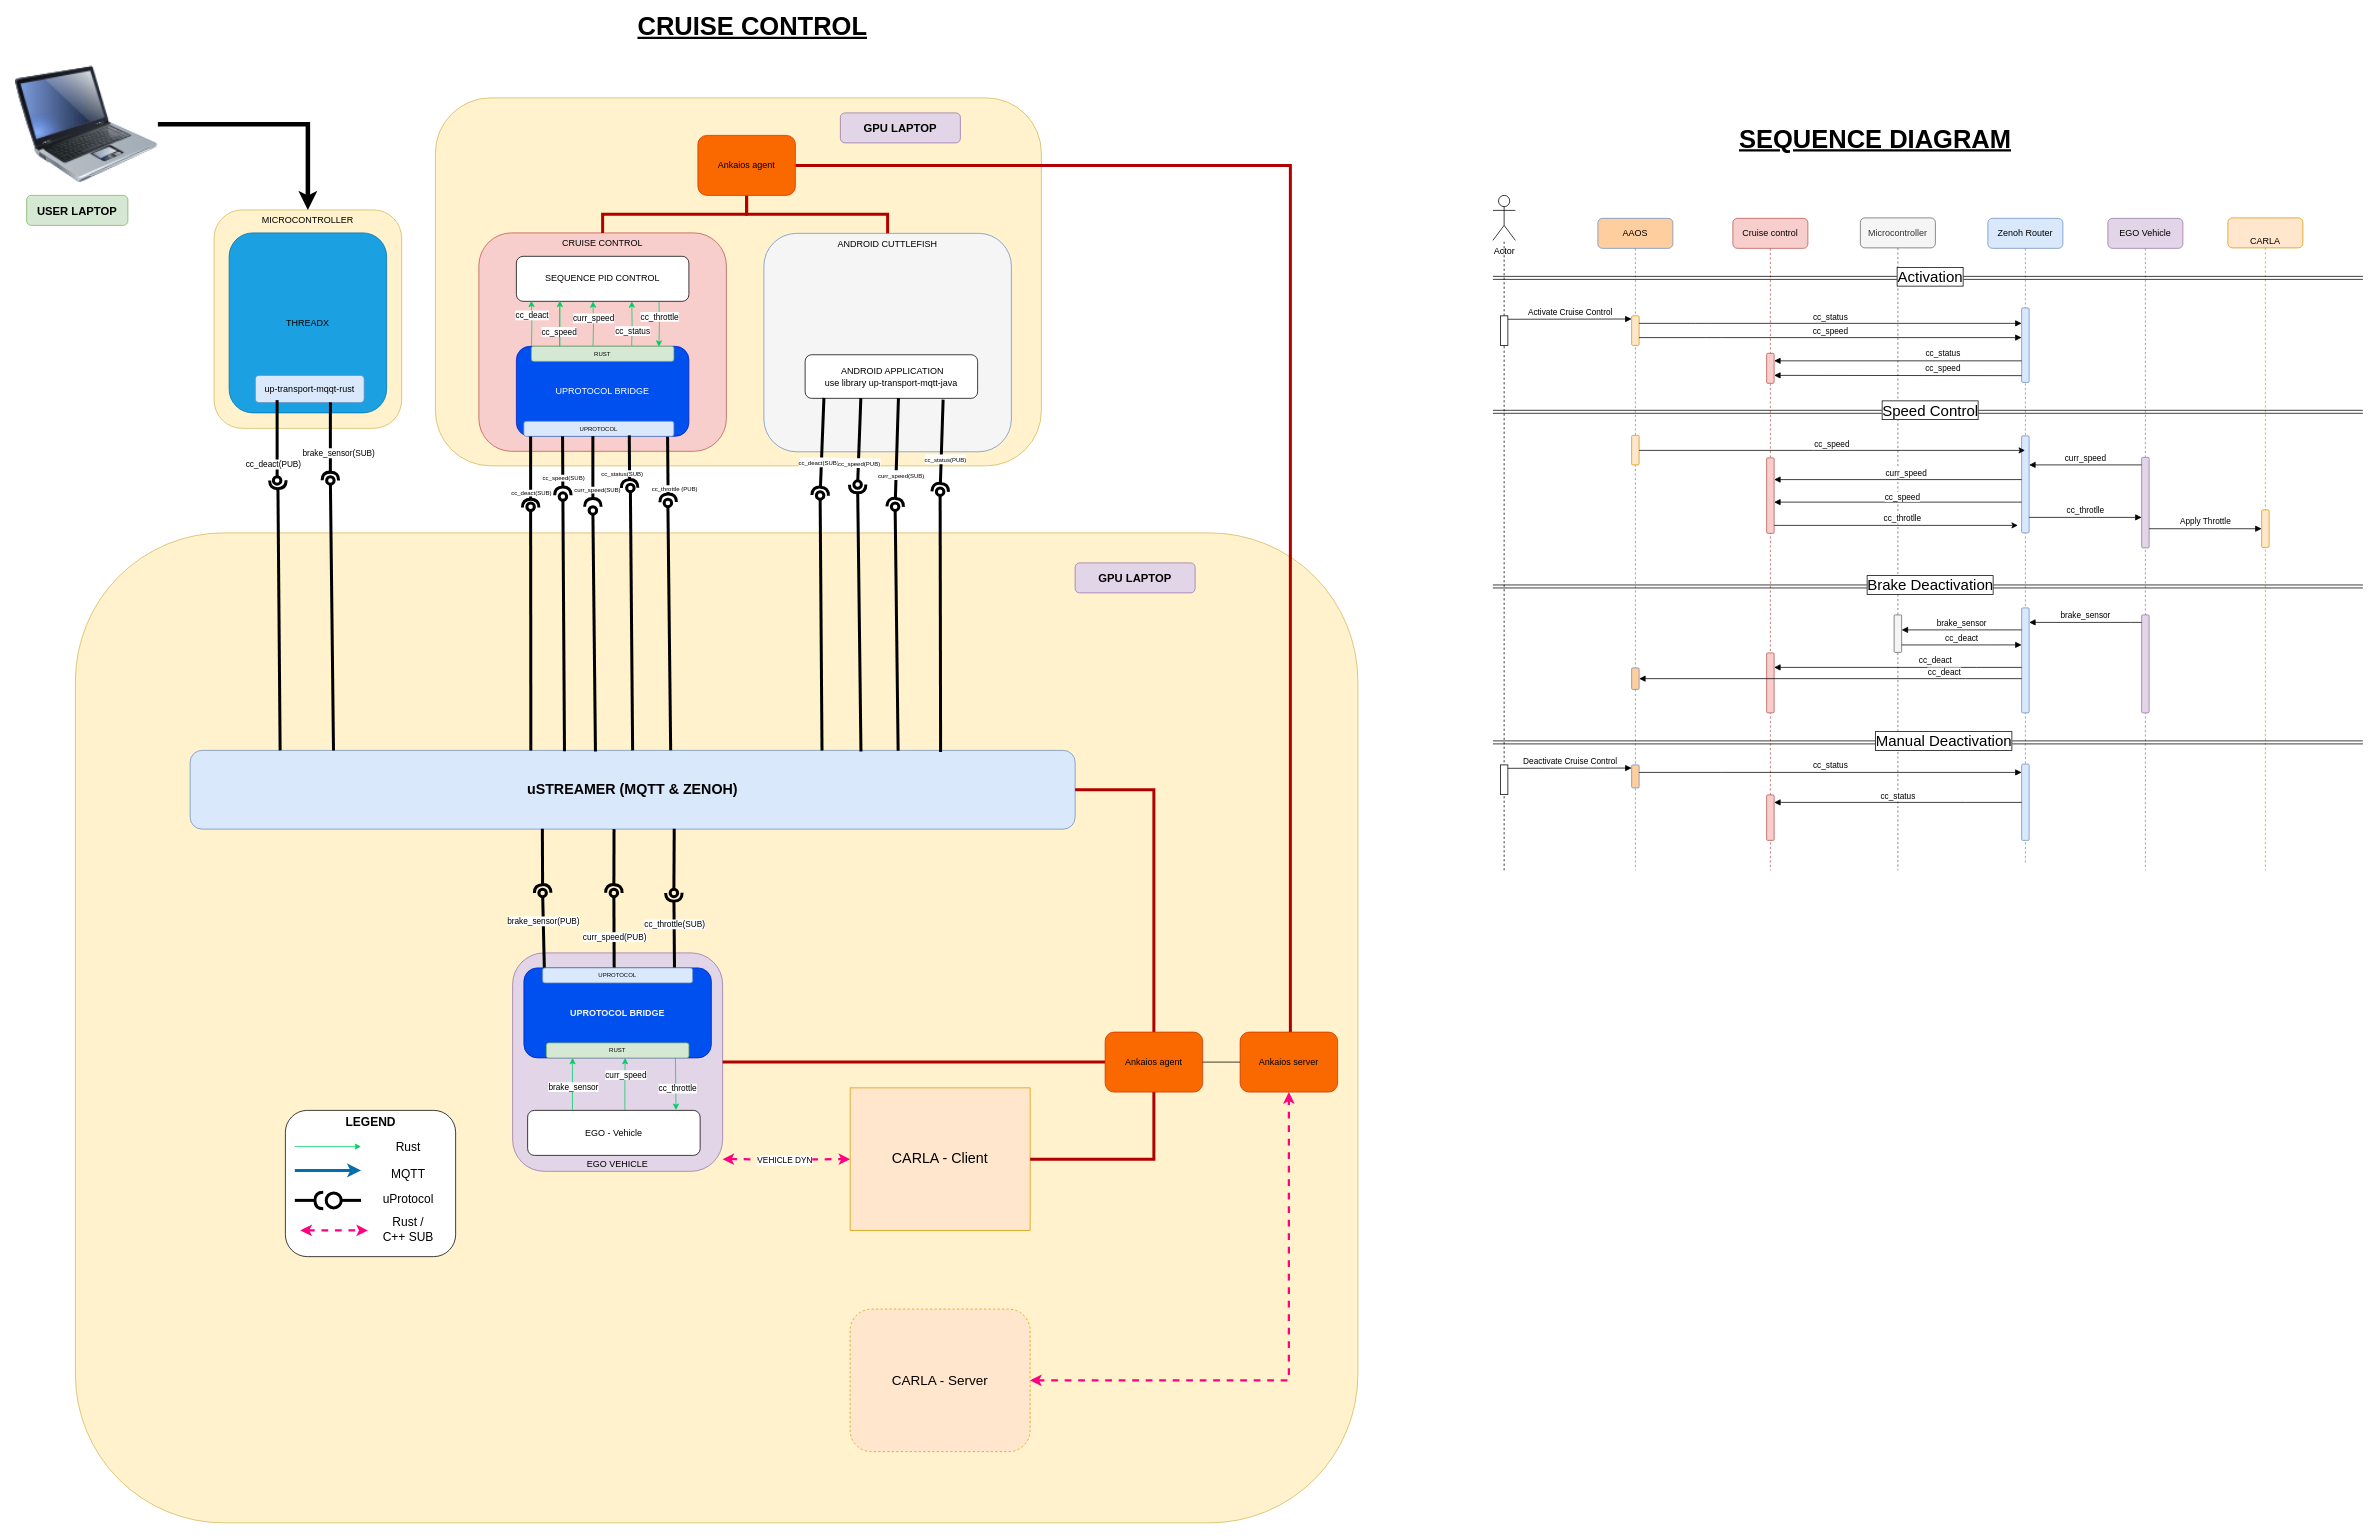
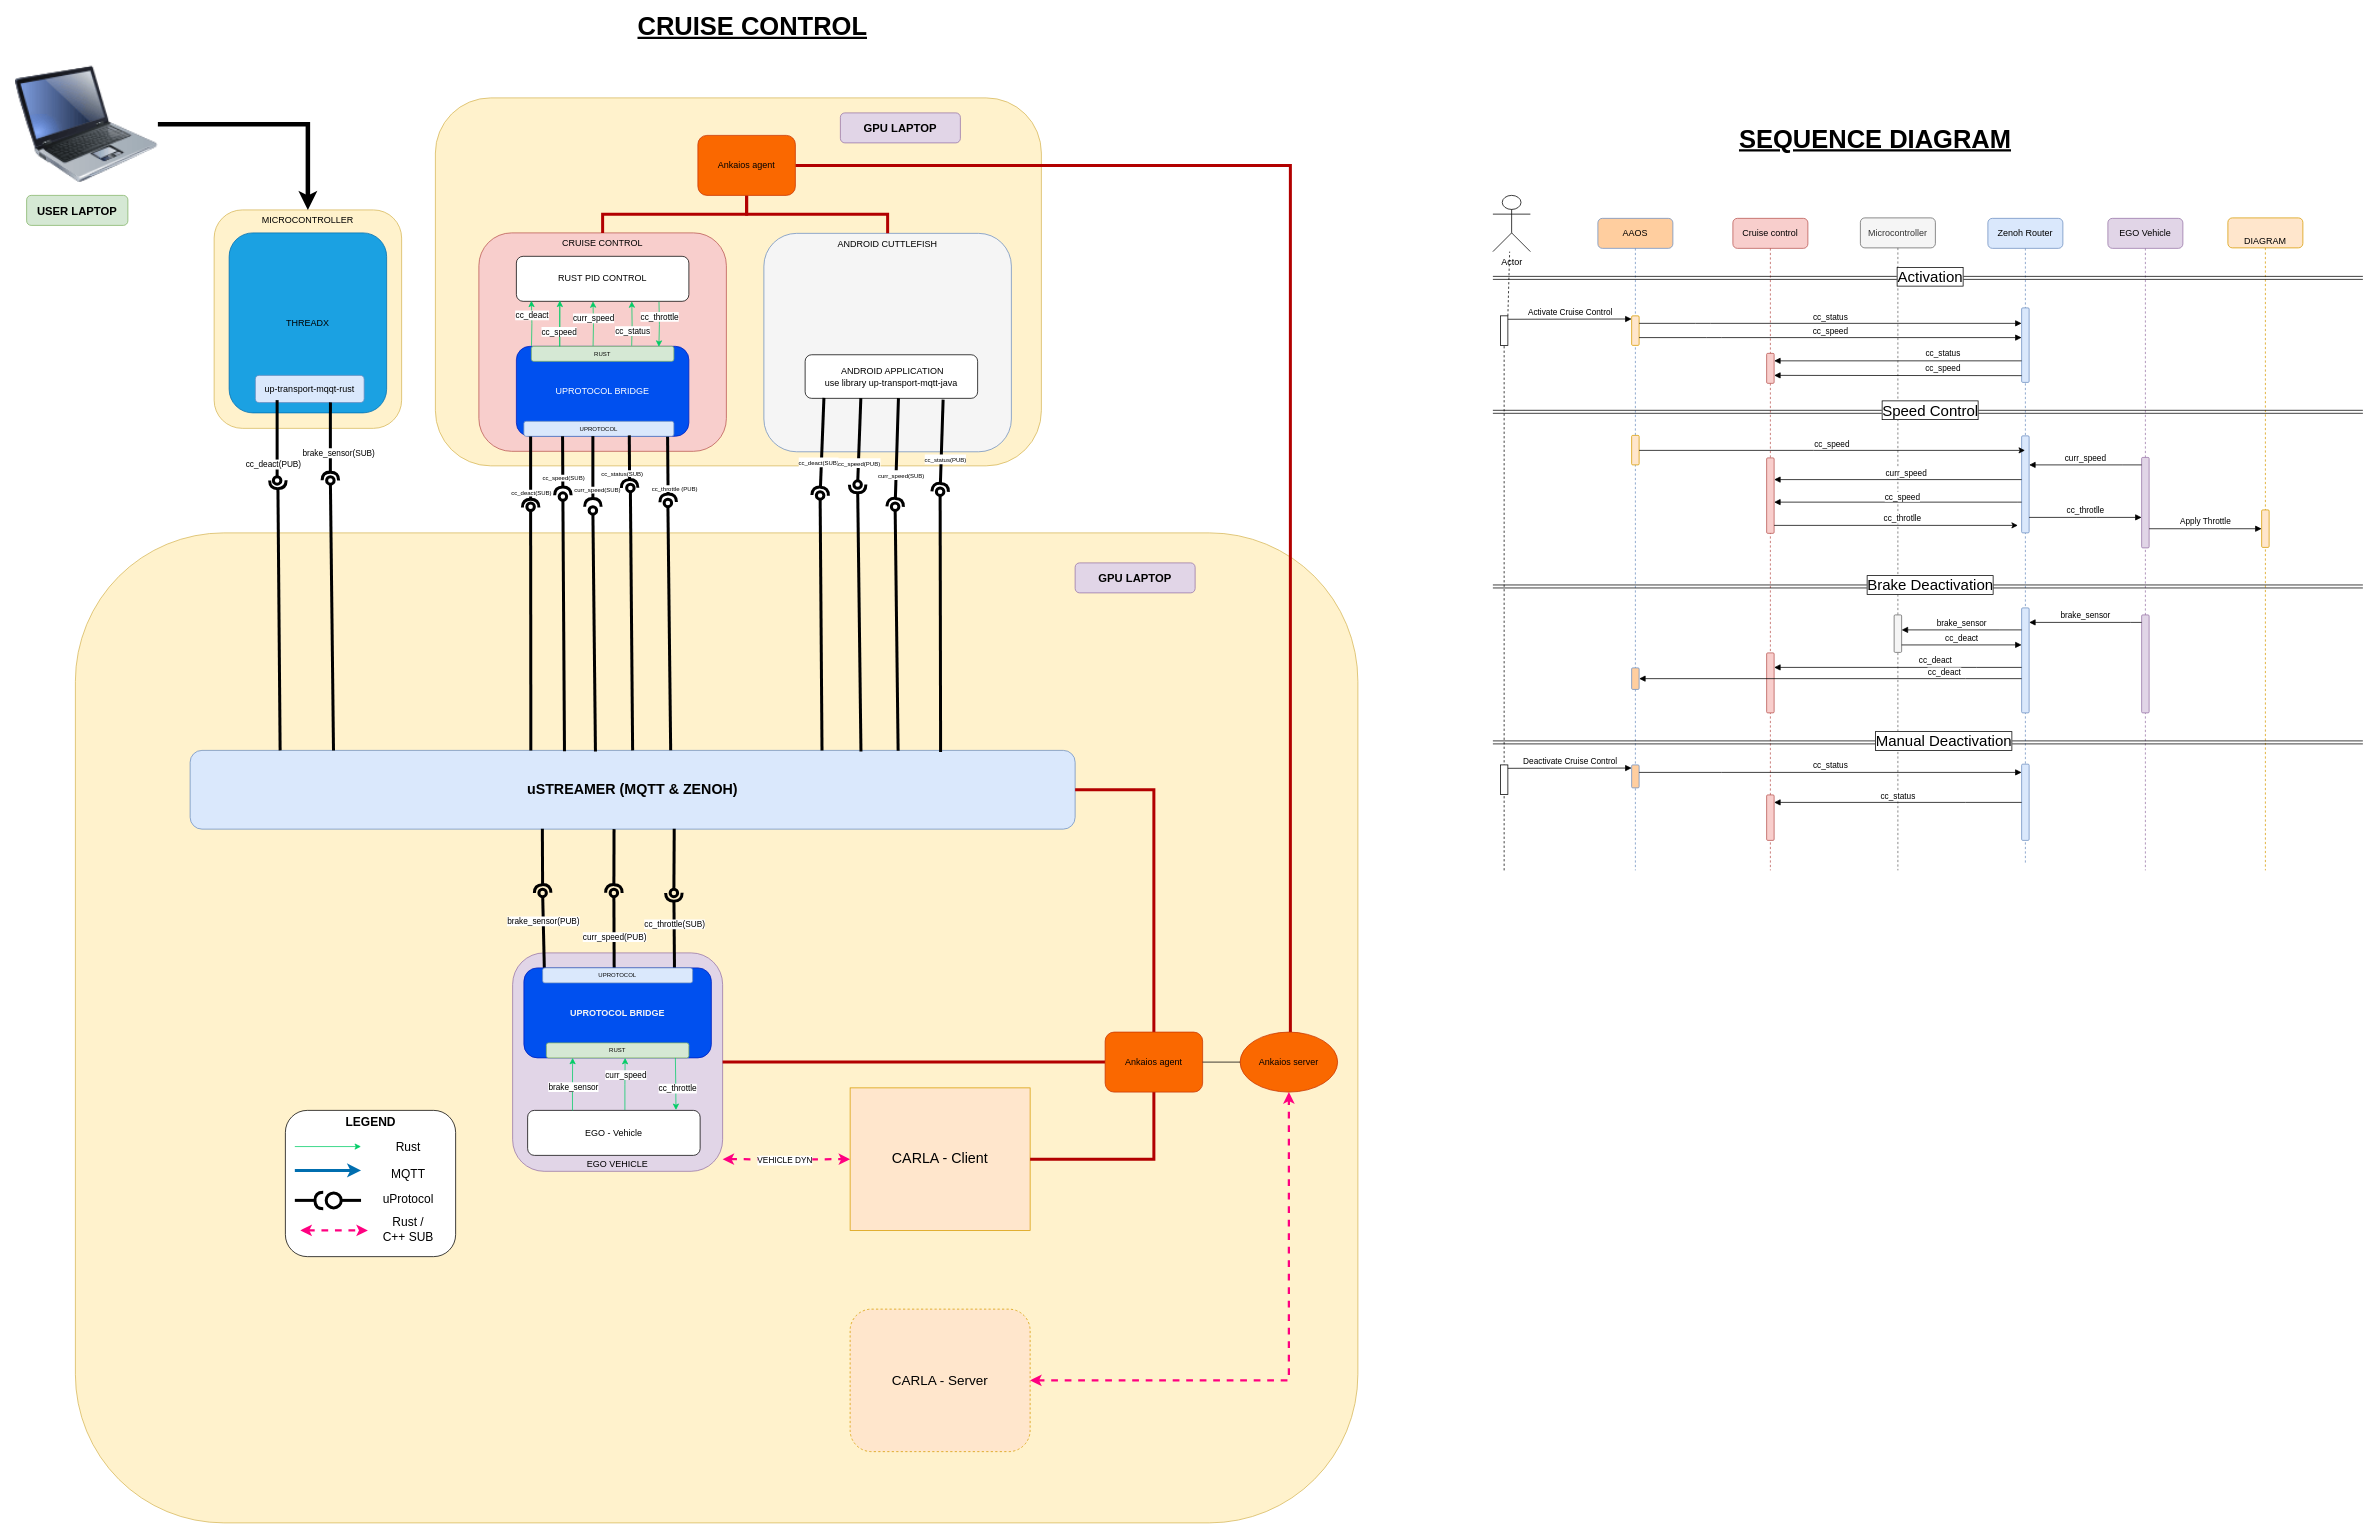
node "Actor": size 23x45 -> 38x56
node "CARLA": label "CARLA" -> "DIAGRAM"
node "SEQUENCE PID CONTROL": label "SEQUENCE PID CONTROL" -> "RUST PID CONTROL"
node "Ankaios server": shape rounded rectangle -> ellipse
